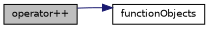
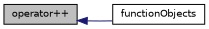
edge "operator++" -> "functionObjects": reversed
